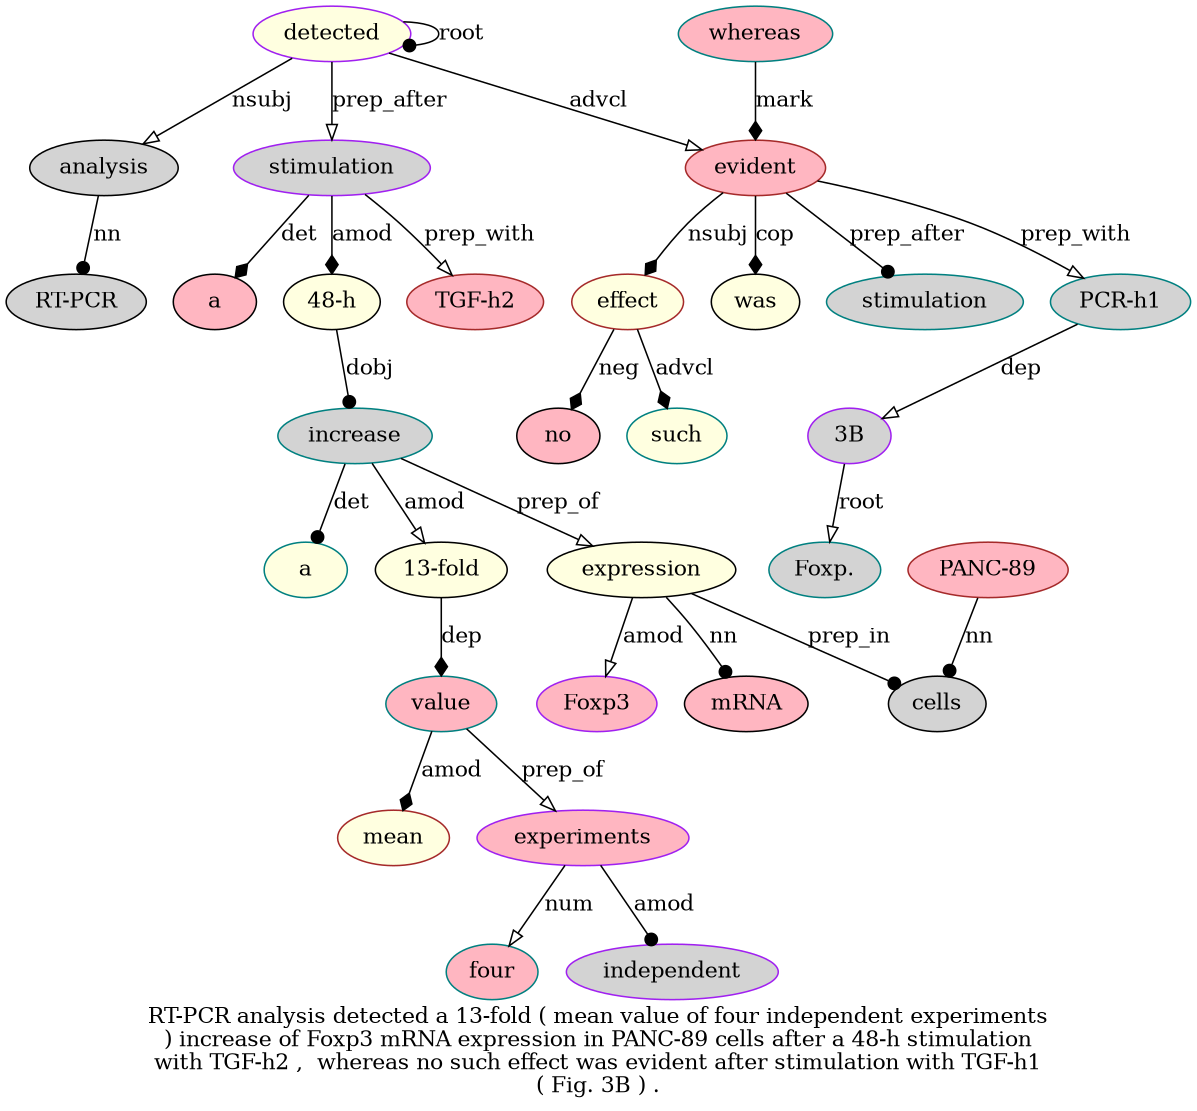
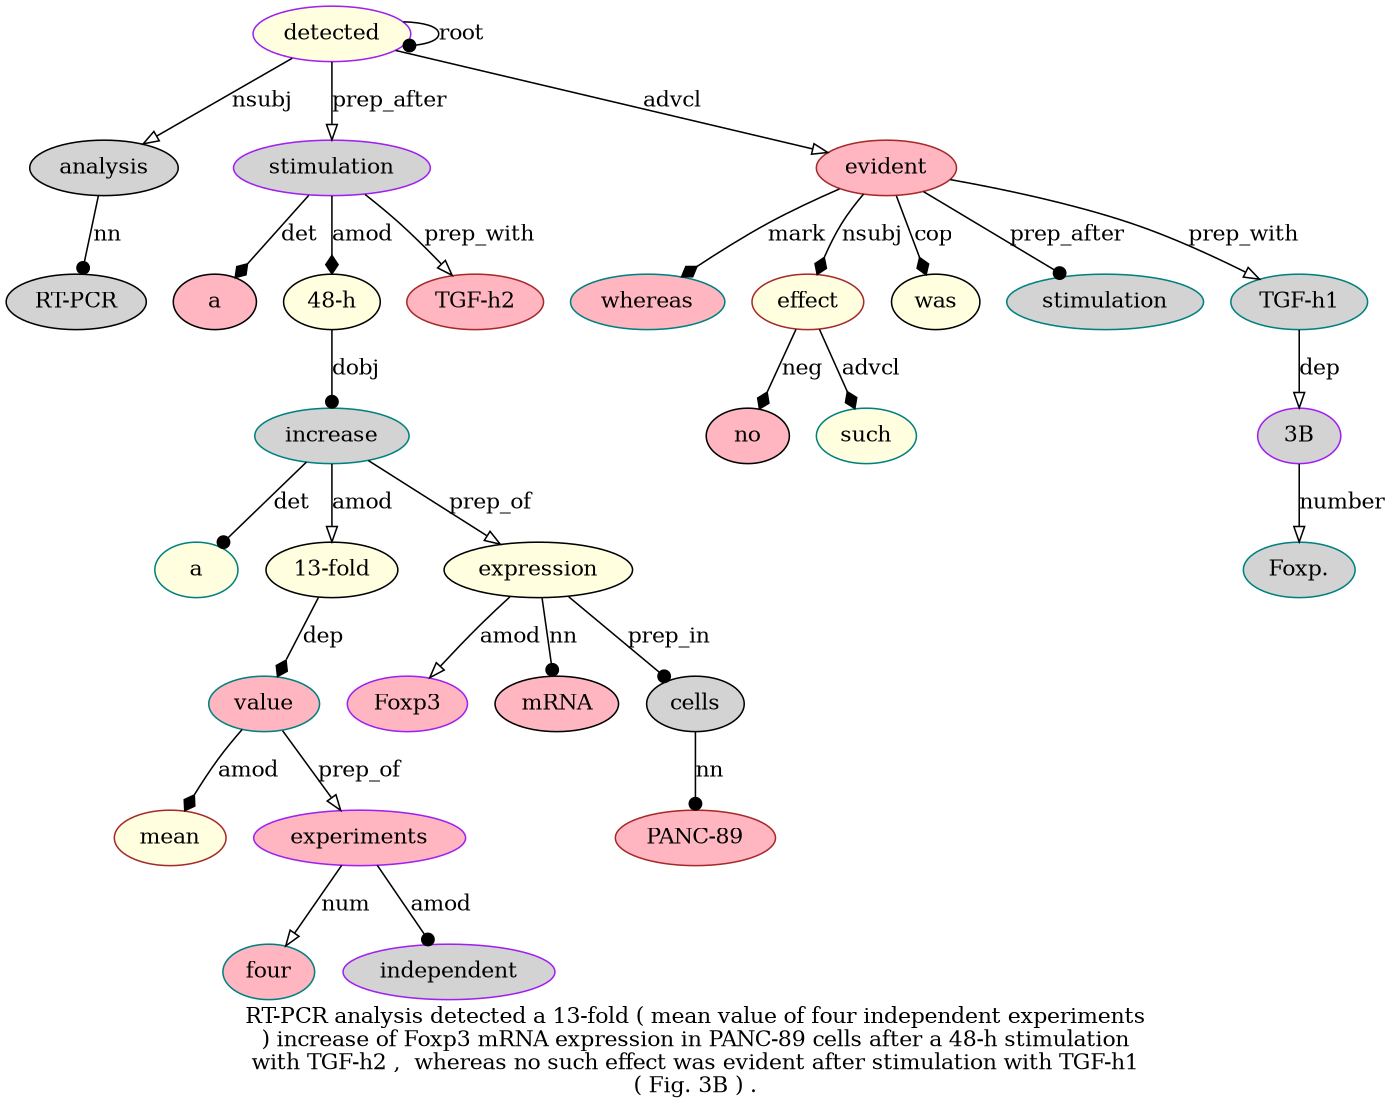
edge "whereas" -> "evident": reversed
node "PCR-h1": label "PCR-h1" -> "TGF-h1"
edge "3B" -> "Foxp.": label "root" -> "number"
edge "PANC-89" -> "cells": reversed
